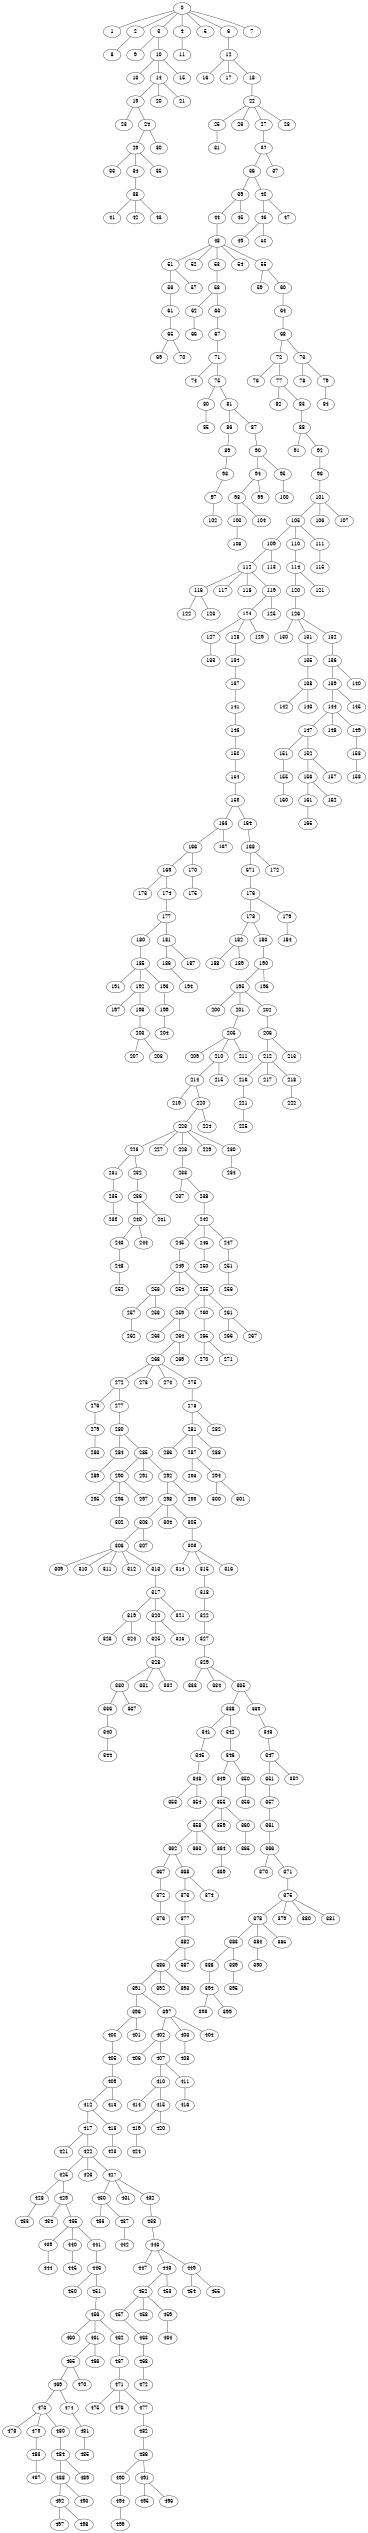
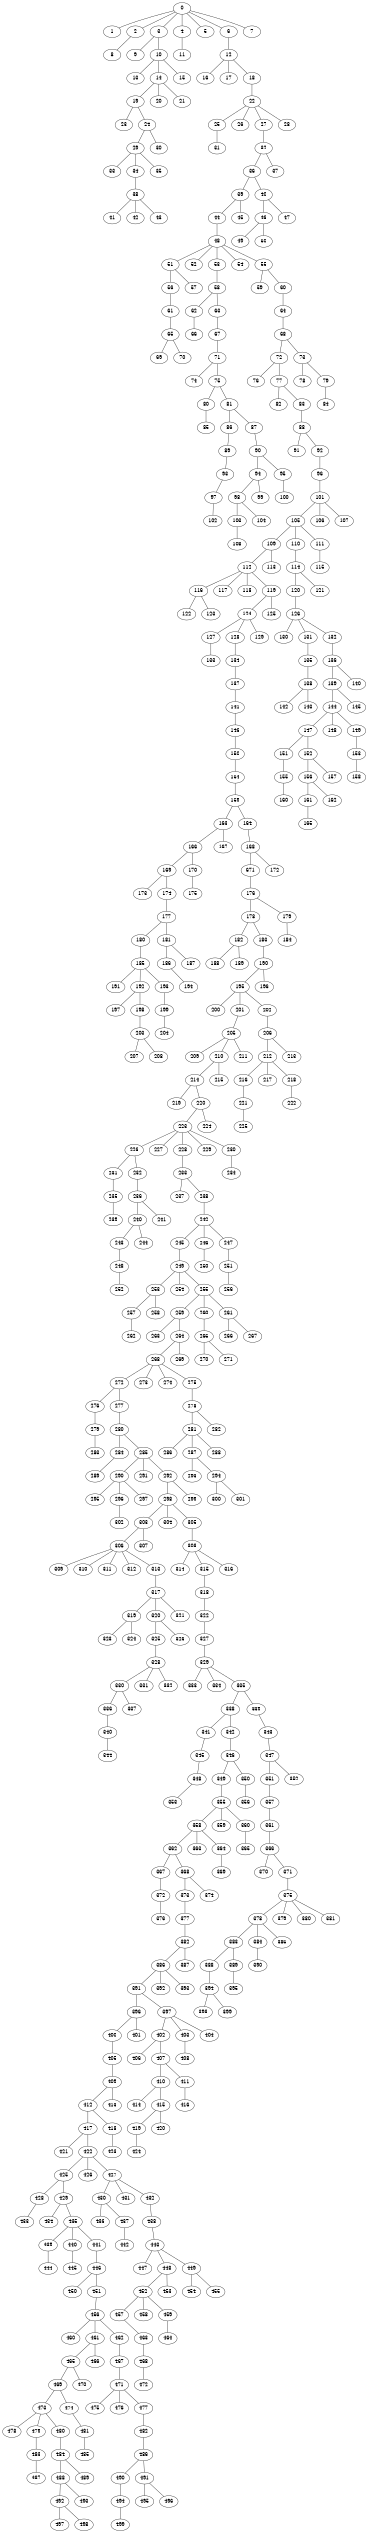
node "354": removed
